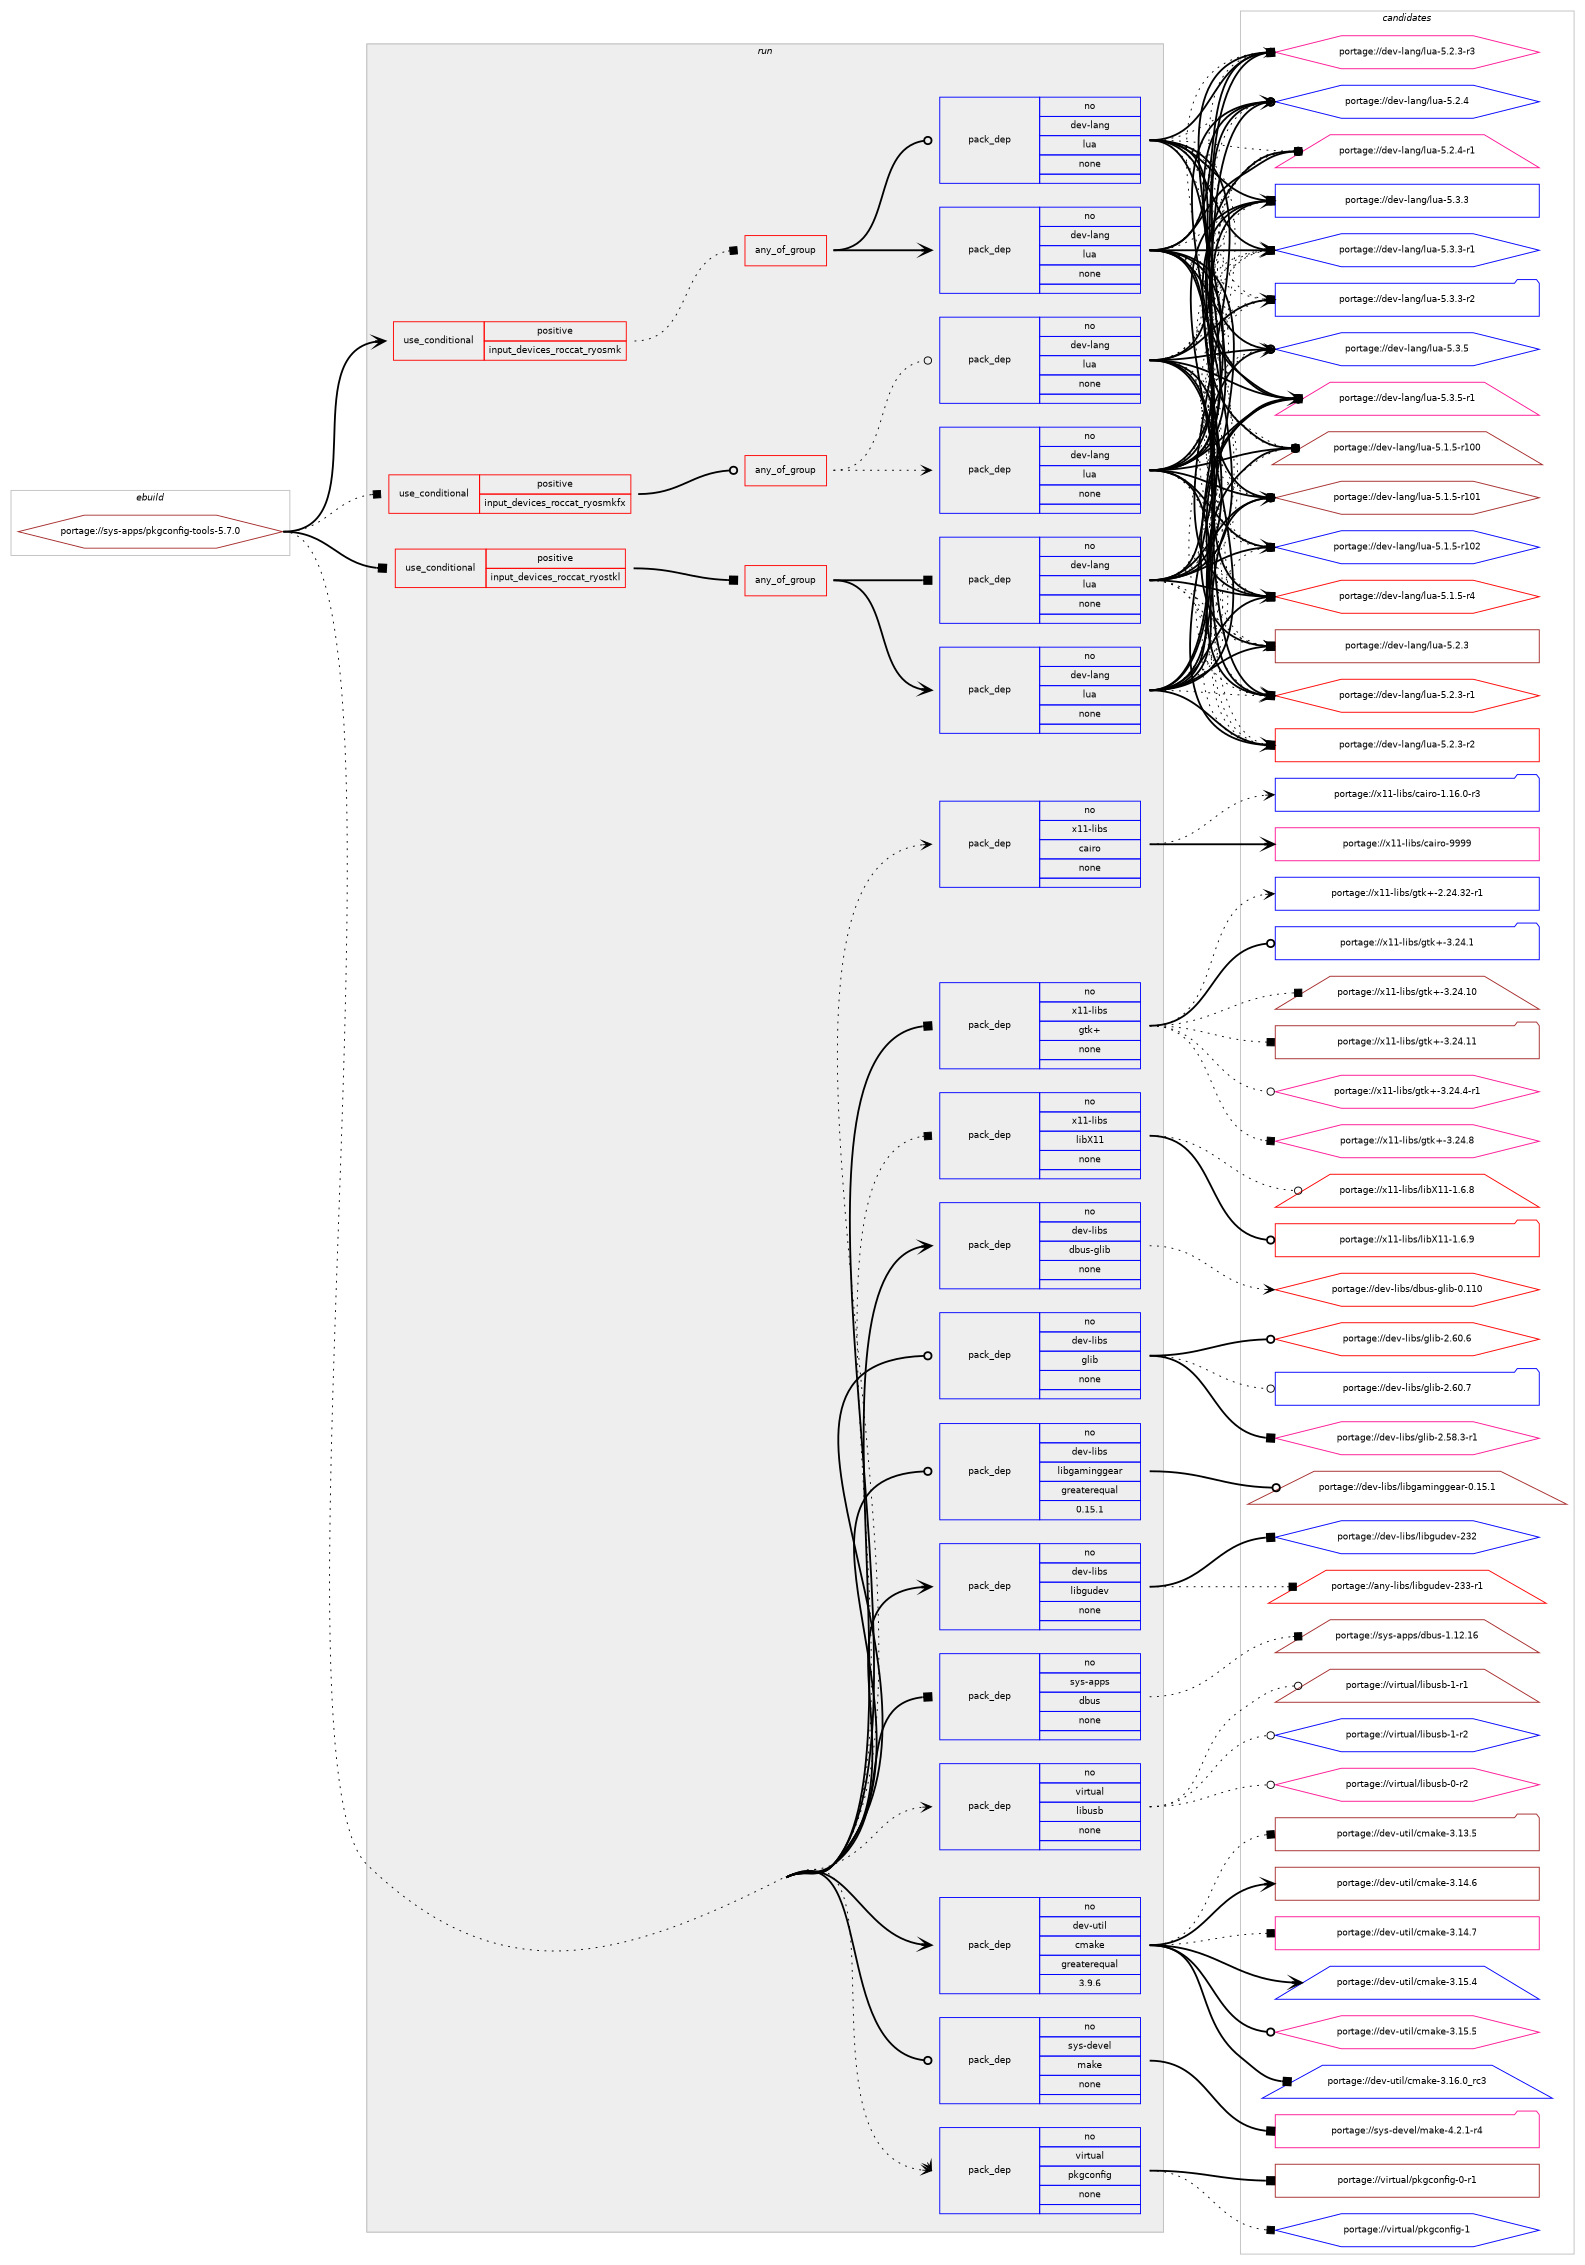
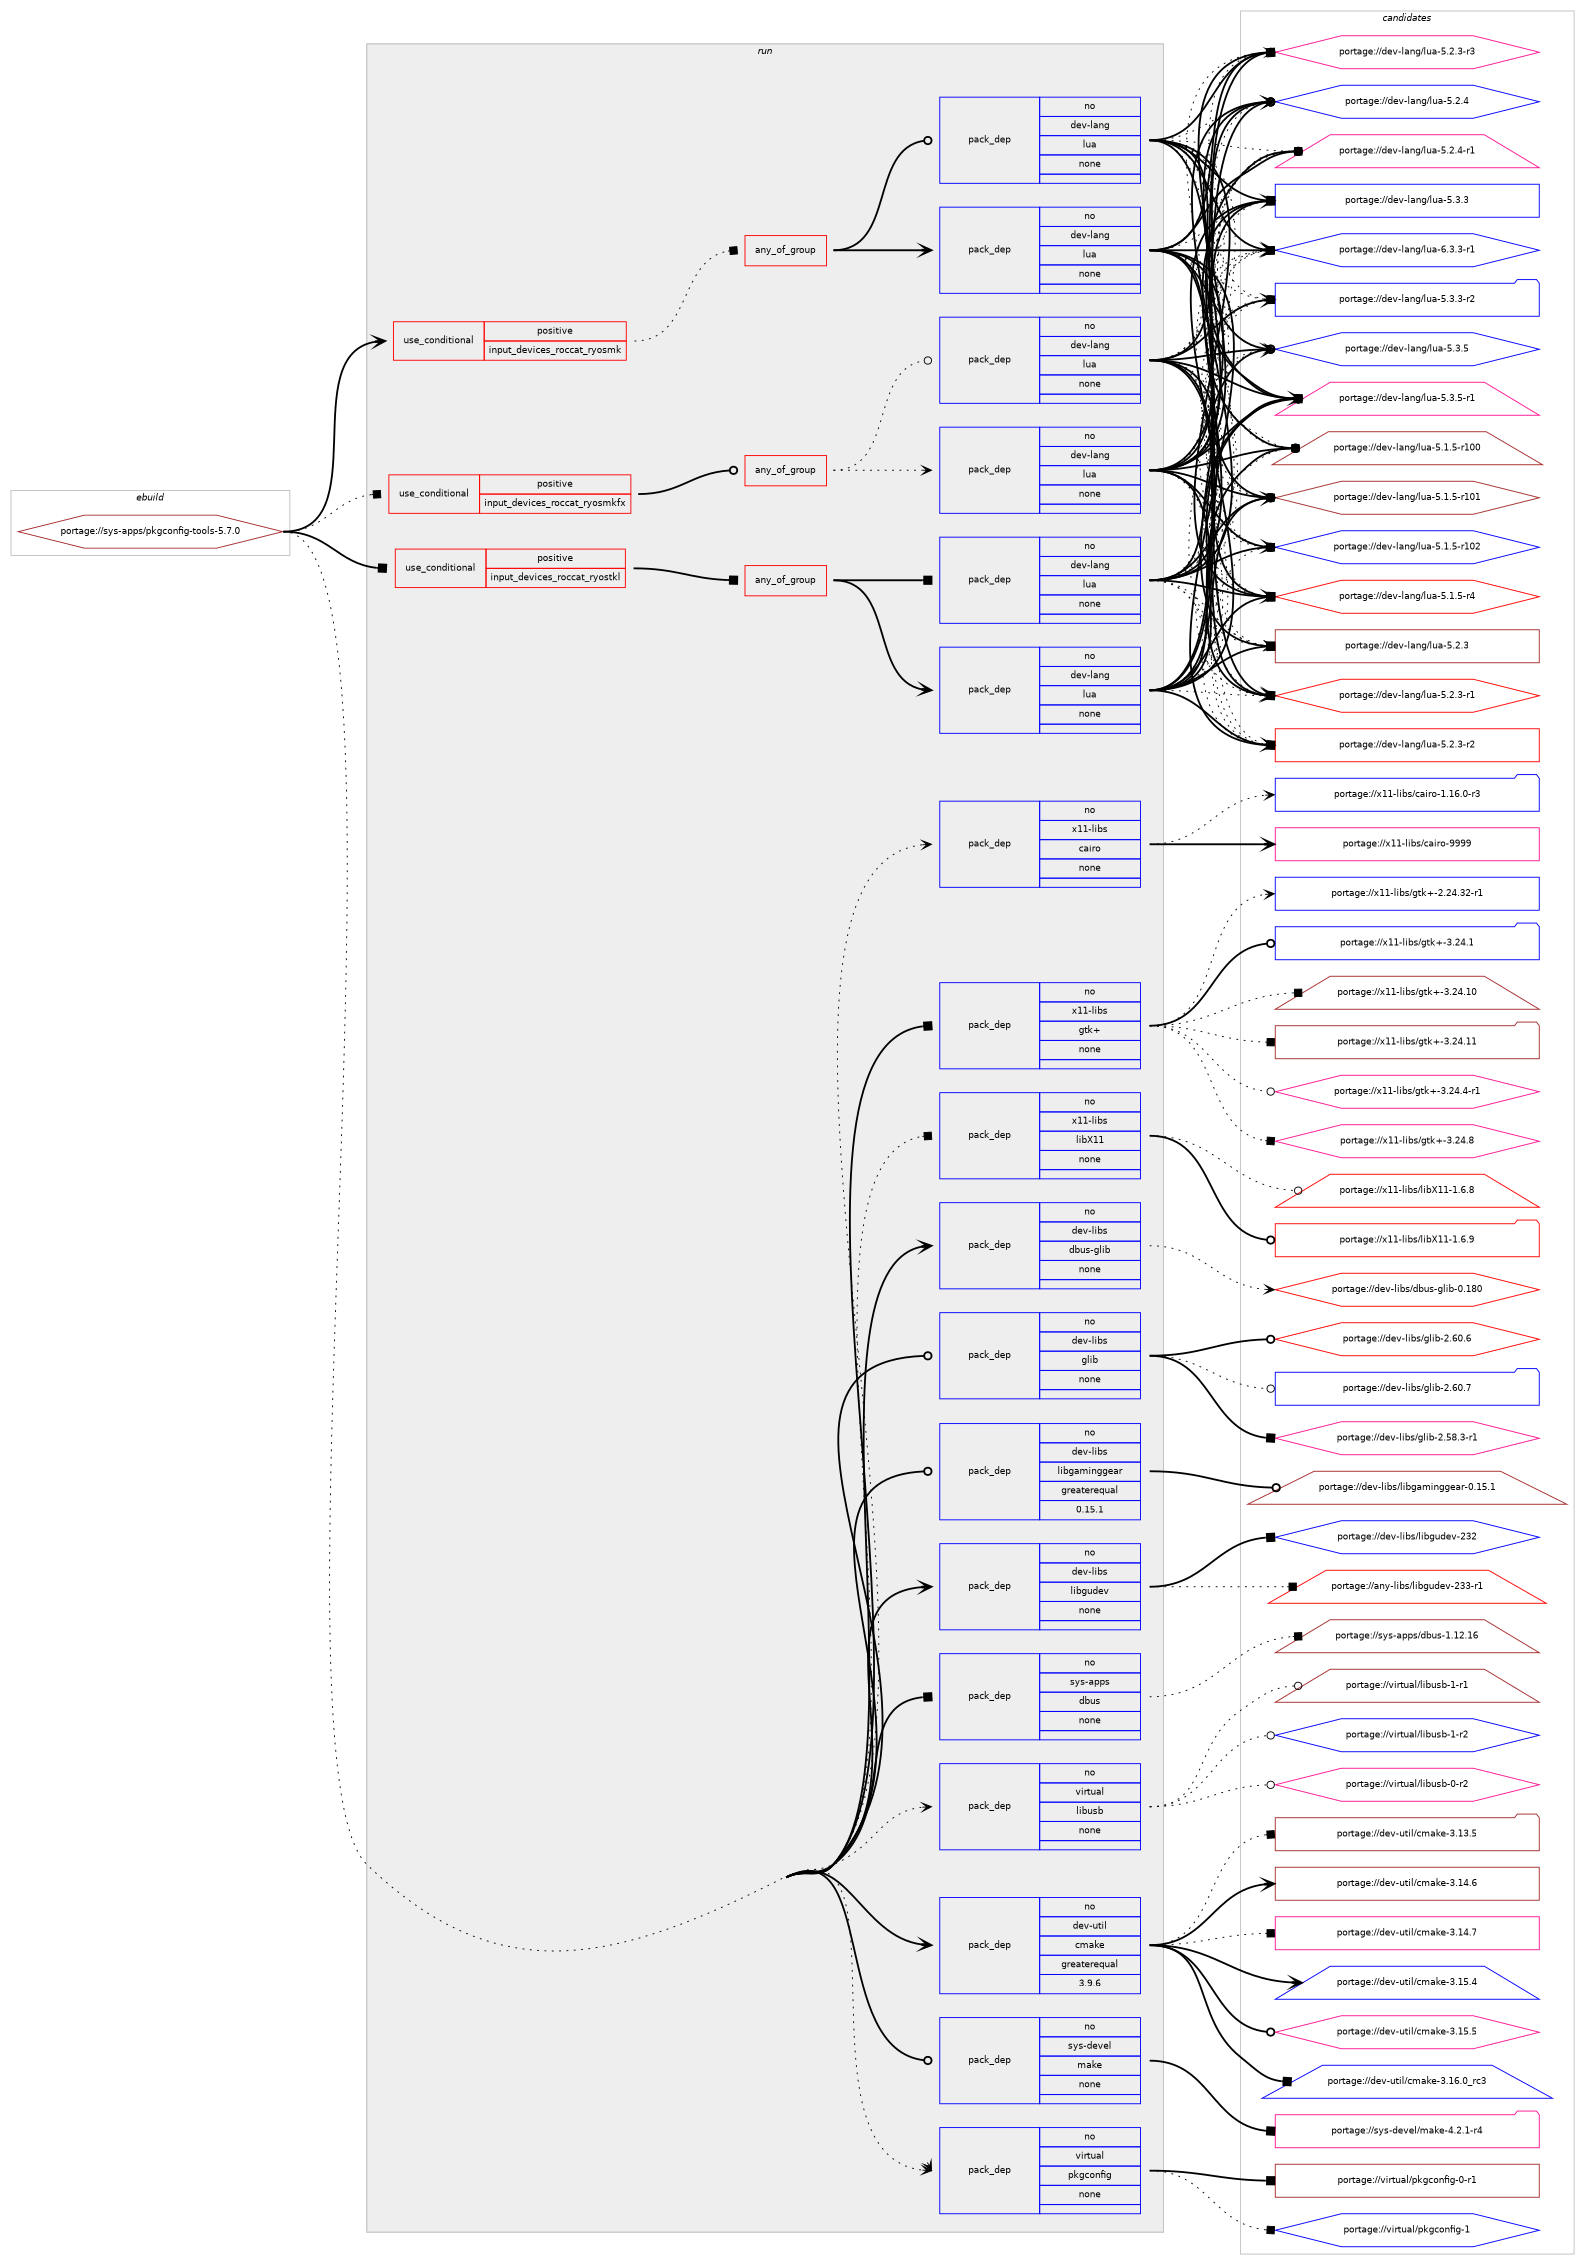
node "portage://dev-lang/lua-5.3.3-r1": label "portage://dev-lang/lua-5.3.3-r1" -> "portage://dev-lang/lua-6.3.3-r1"
node "portage://dev-libs/dbus-glib-0.110": label "portage://dev-libs/dbus-glib-0.110" -> "portage://dev-libs/dbus-glib-0.180"
